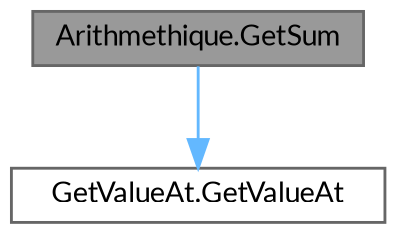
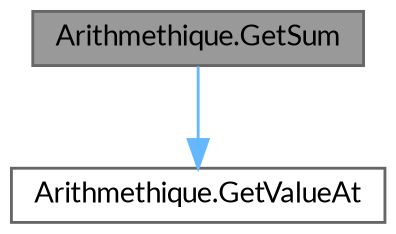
node "GetValueAt.GetValueAt": label "GetValueAt.GetValueAt" -> "Arithmethique.GetValueAt"
